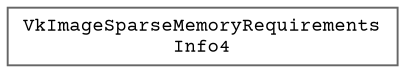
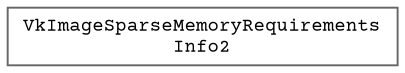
node "VkImageSparseMemoryRequirements Info4": label "VkImageSparseMemoryRequirements Info4" -> "VkImageSparseMemoryRequirements Info2"
